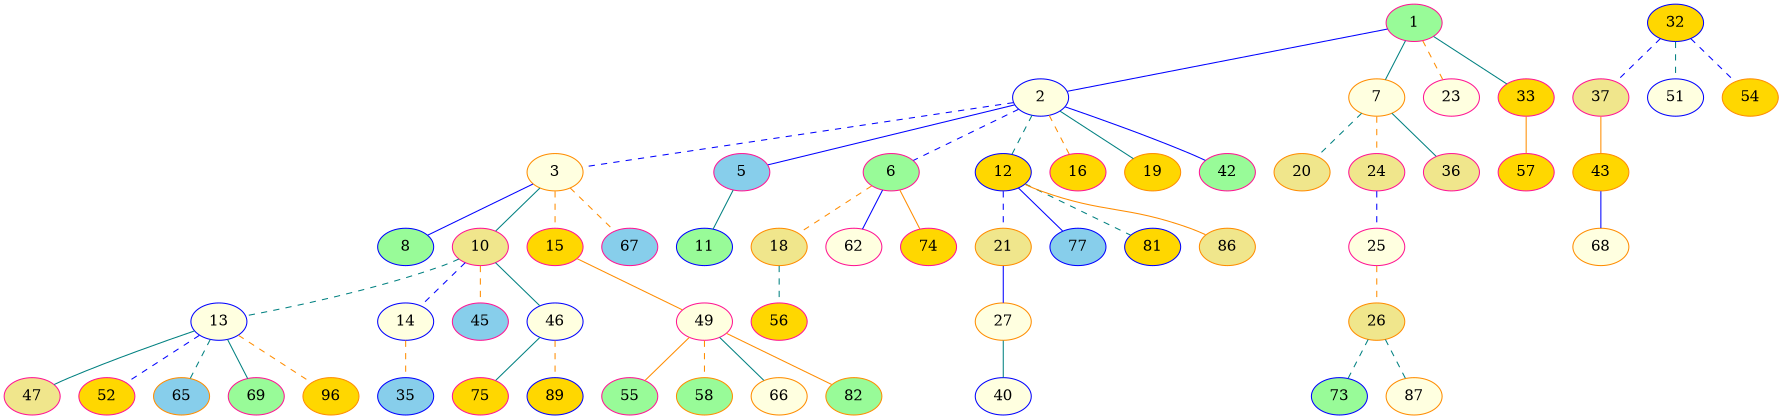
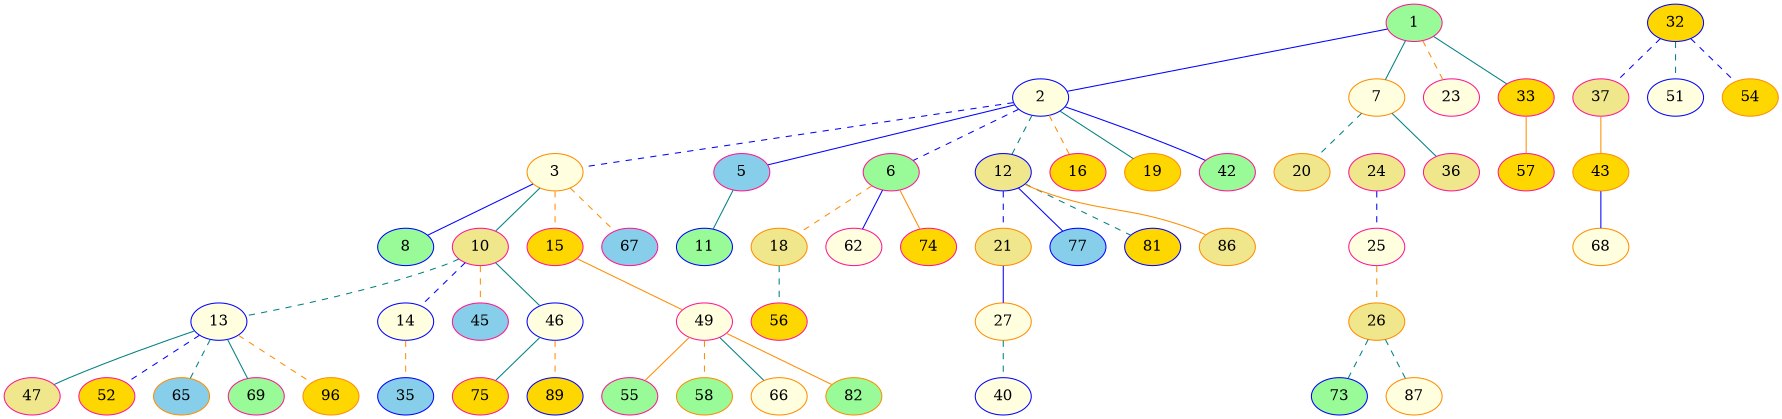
edge "7" -- "24": removed
node "12": fillcolor gold -> khaki
edge "27" -- "40": style solid -> dashed
